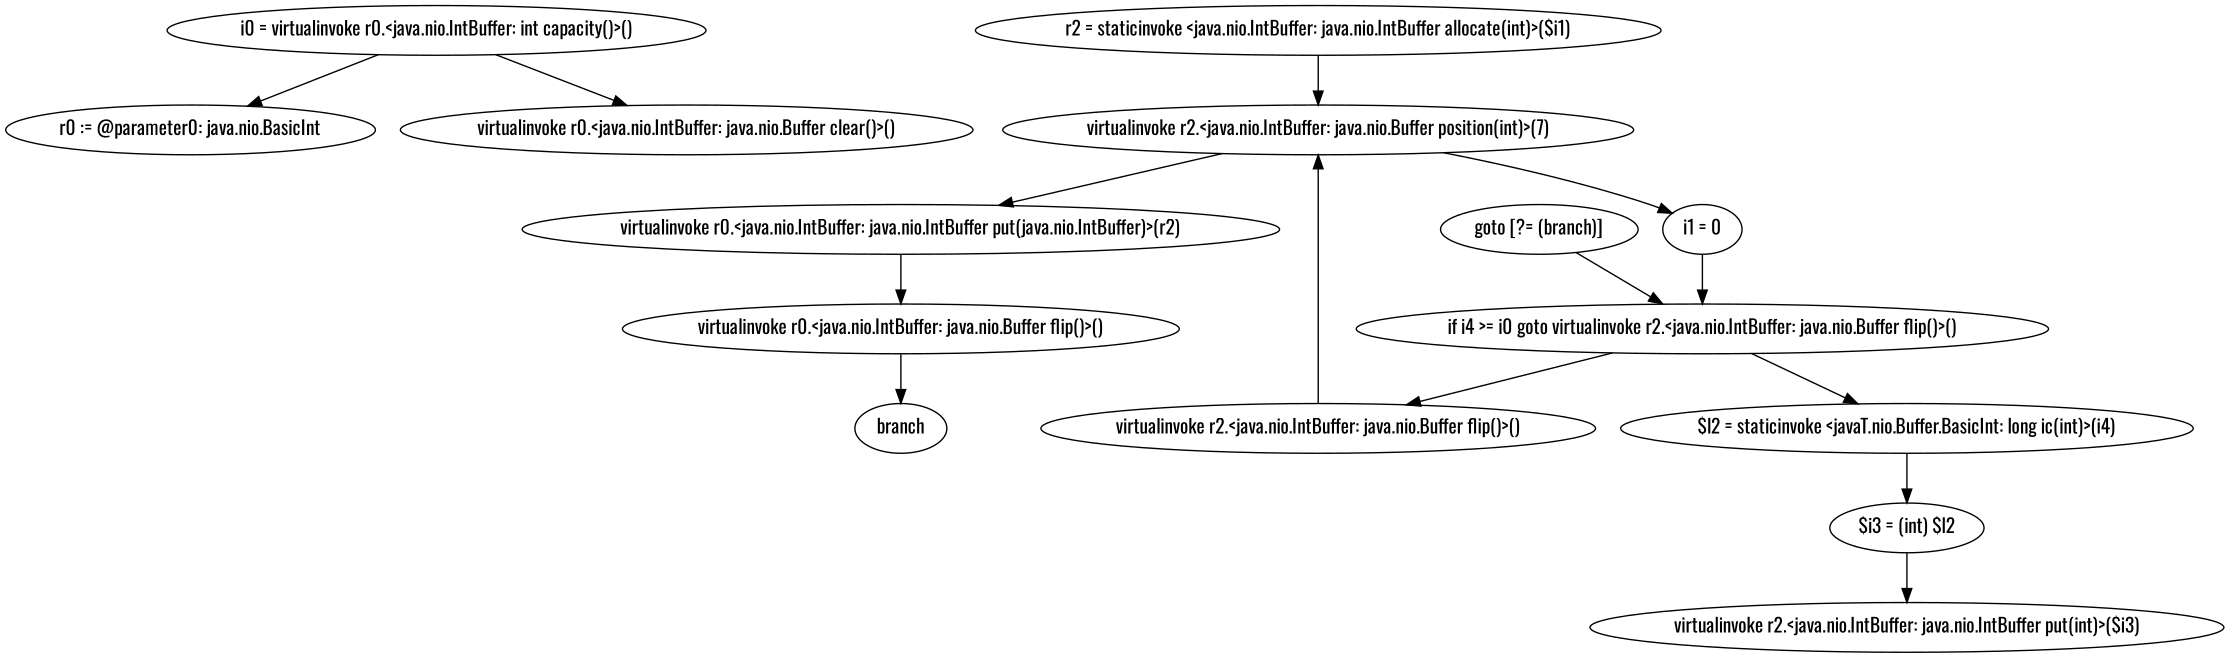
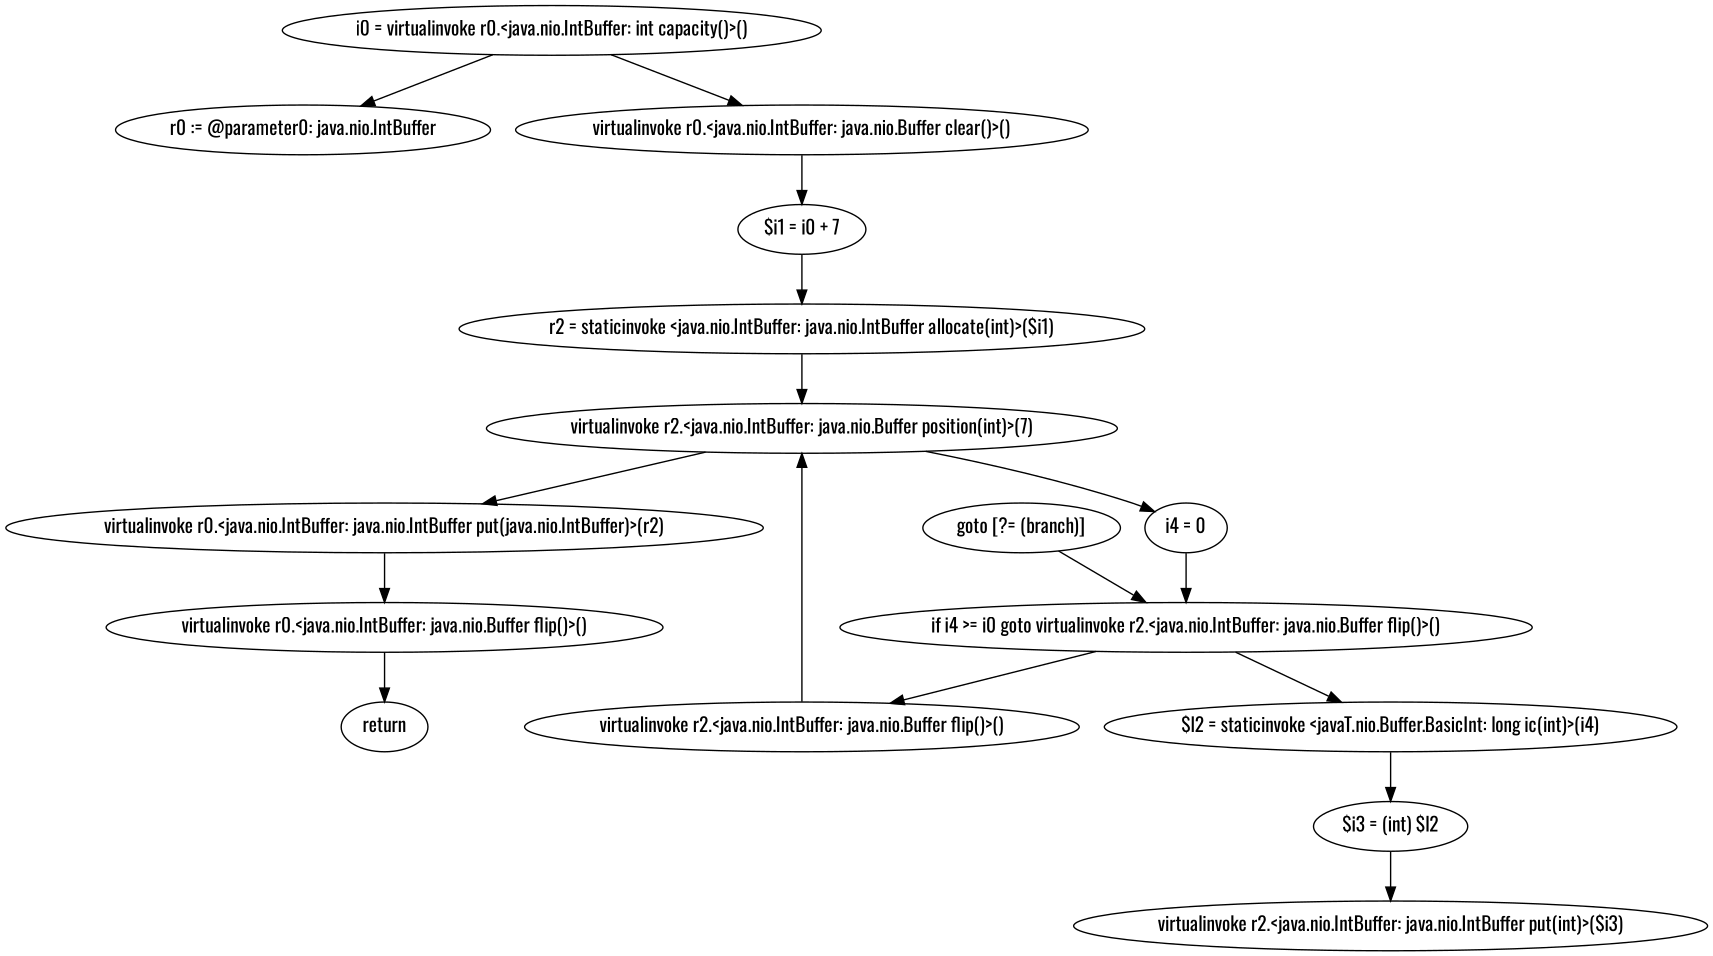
node "r0 := @parameter0: java.nio.BasicInt": label "r0 := @parameter0: java.nio.BasicInt" -> "r0 := @parameter0: java.nio.IntBuffer"
node "$i1 = i0 + 7": added
node "i1 = 0": label "i1 = 0" -> "i4 = 0"
node "branch": label "branch" -> "return"
